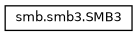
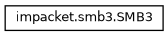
node "smb.smb3.SMB3": label "smb.smb3.SMB3" -> "impacket.smb3.SMB3"
